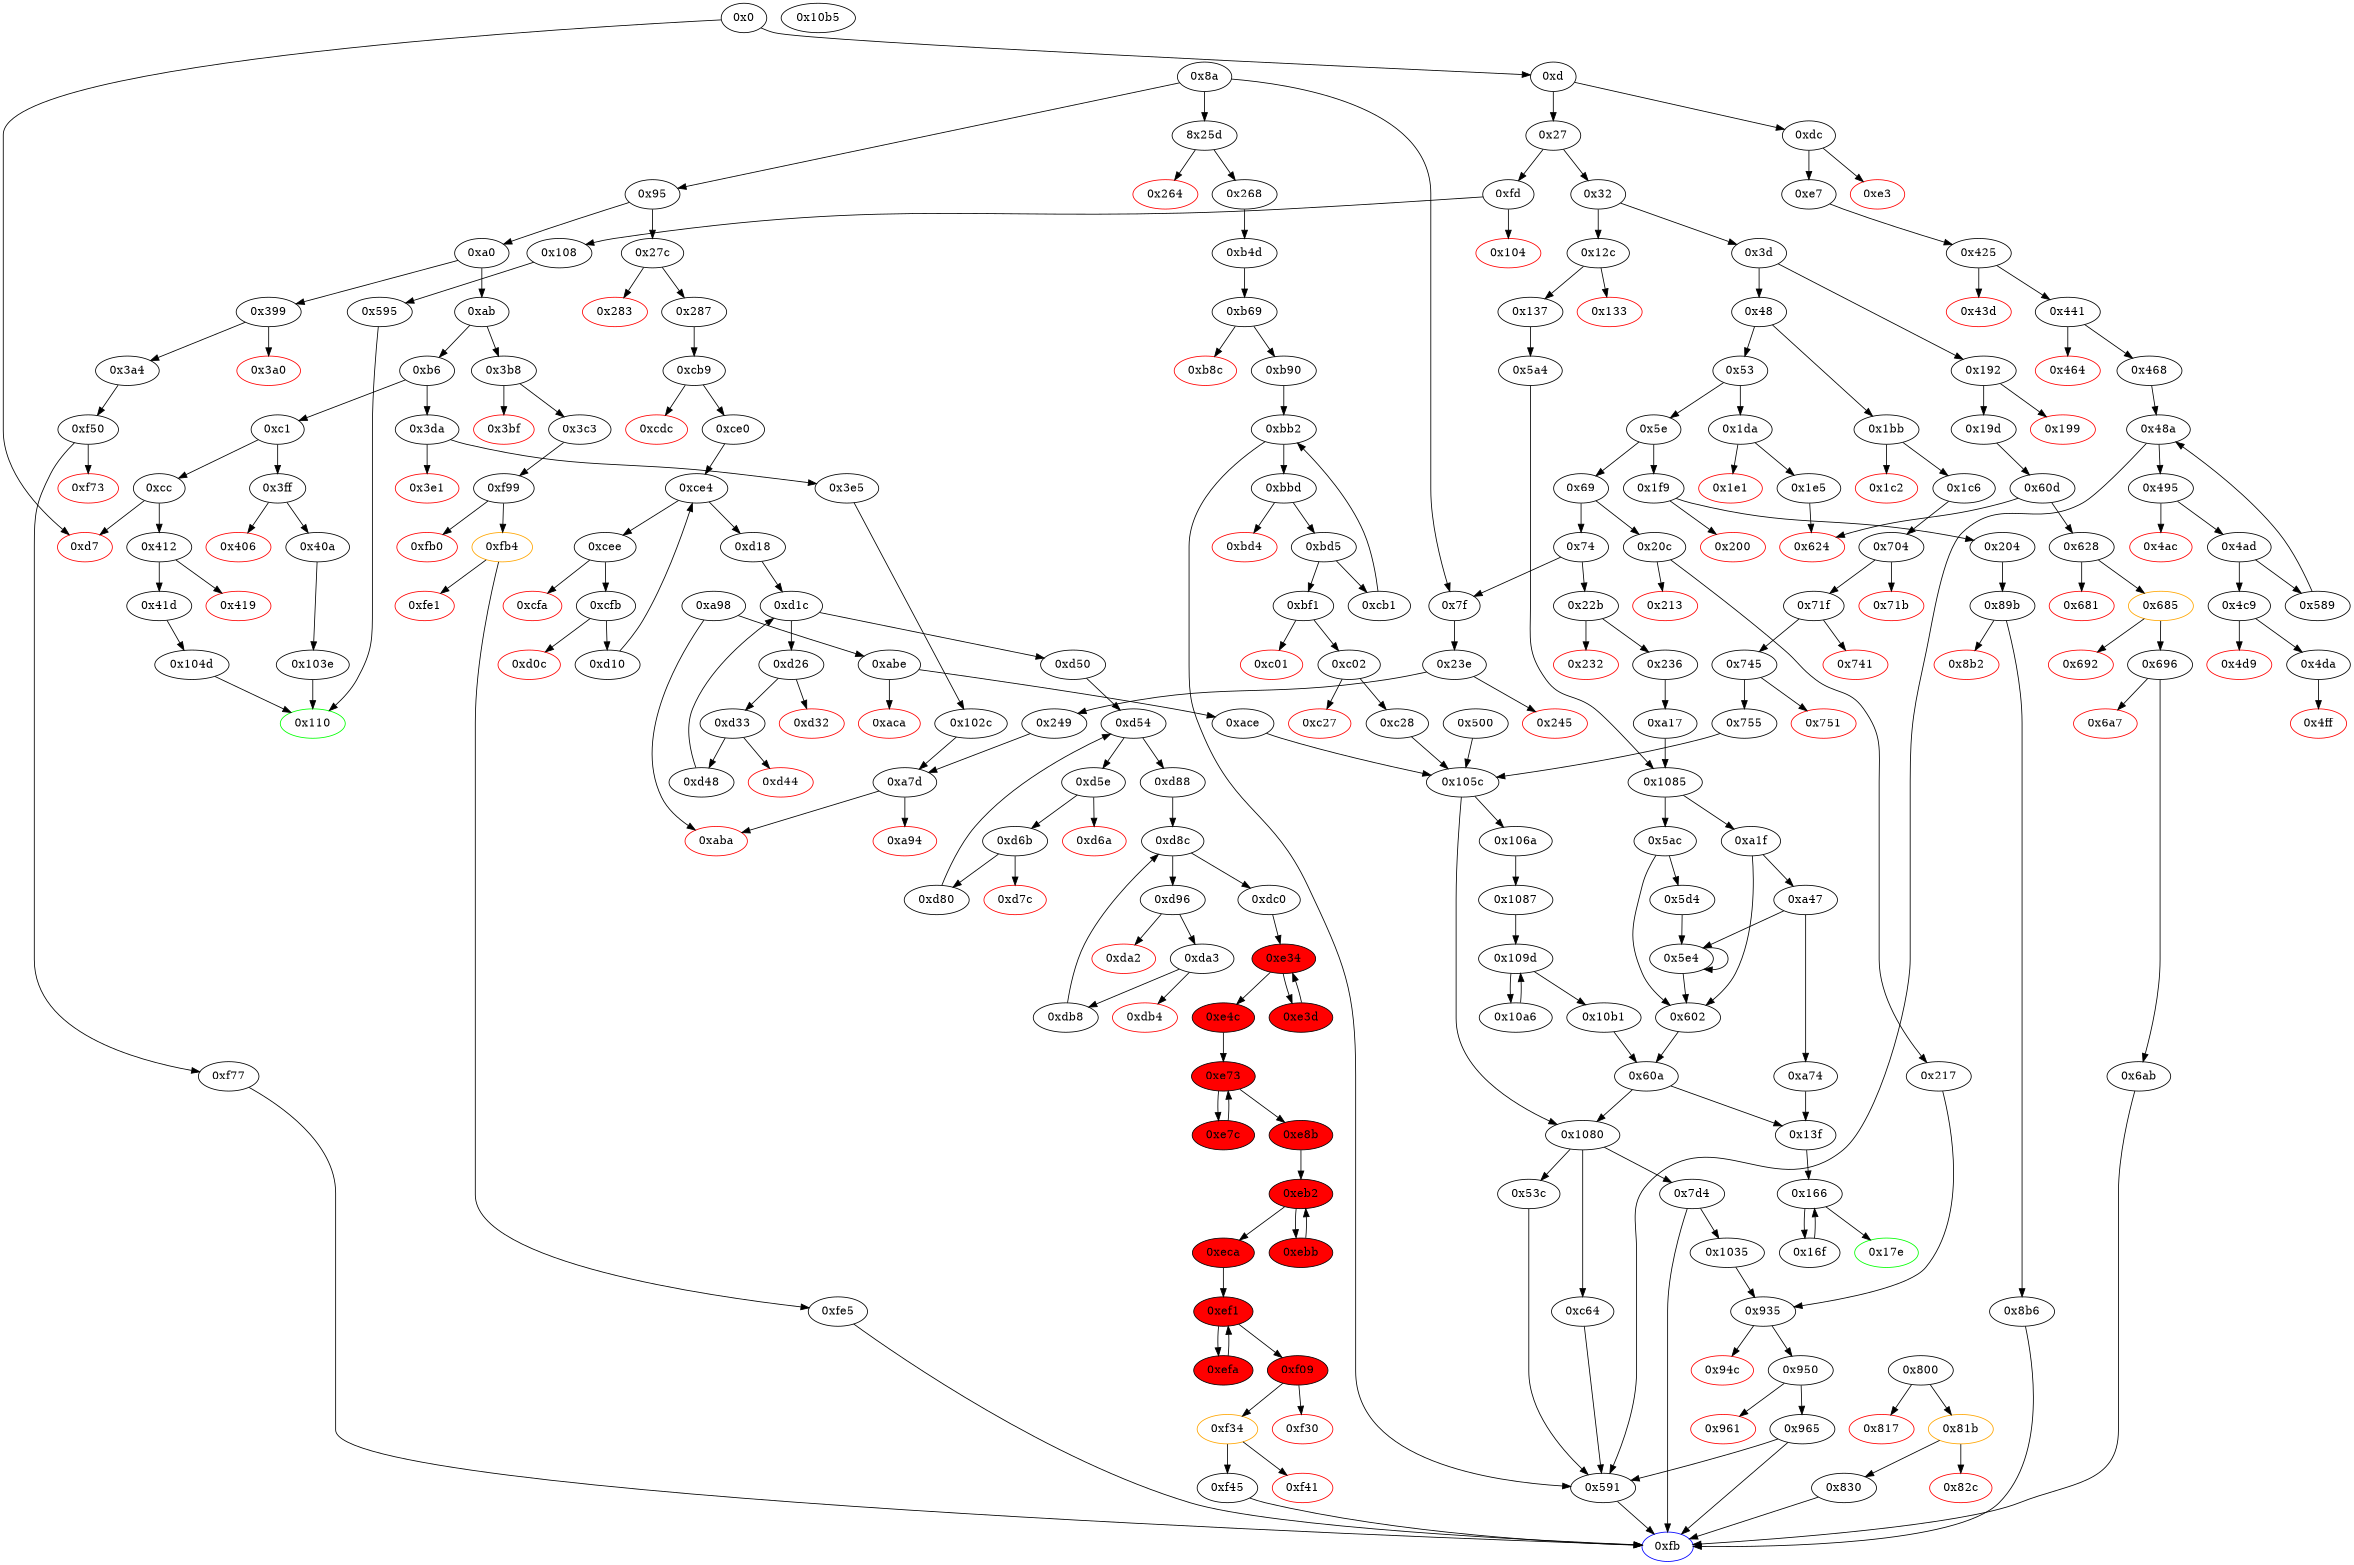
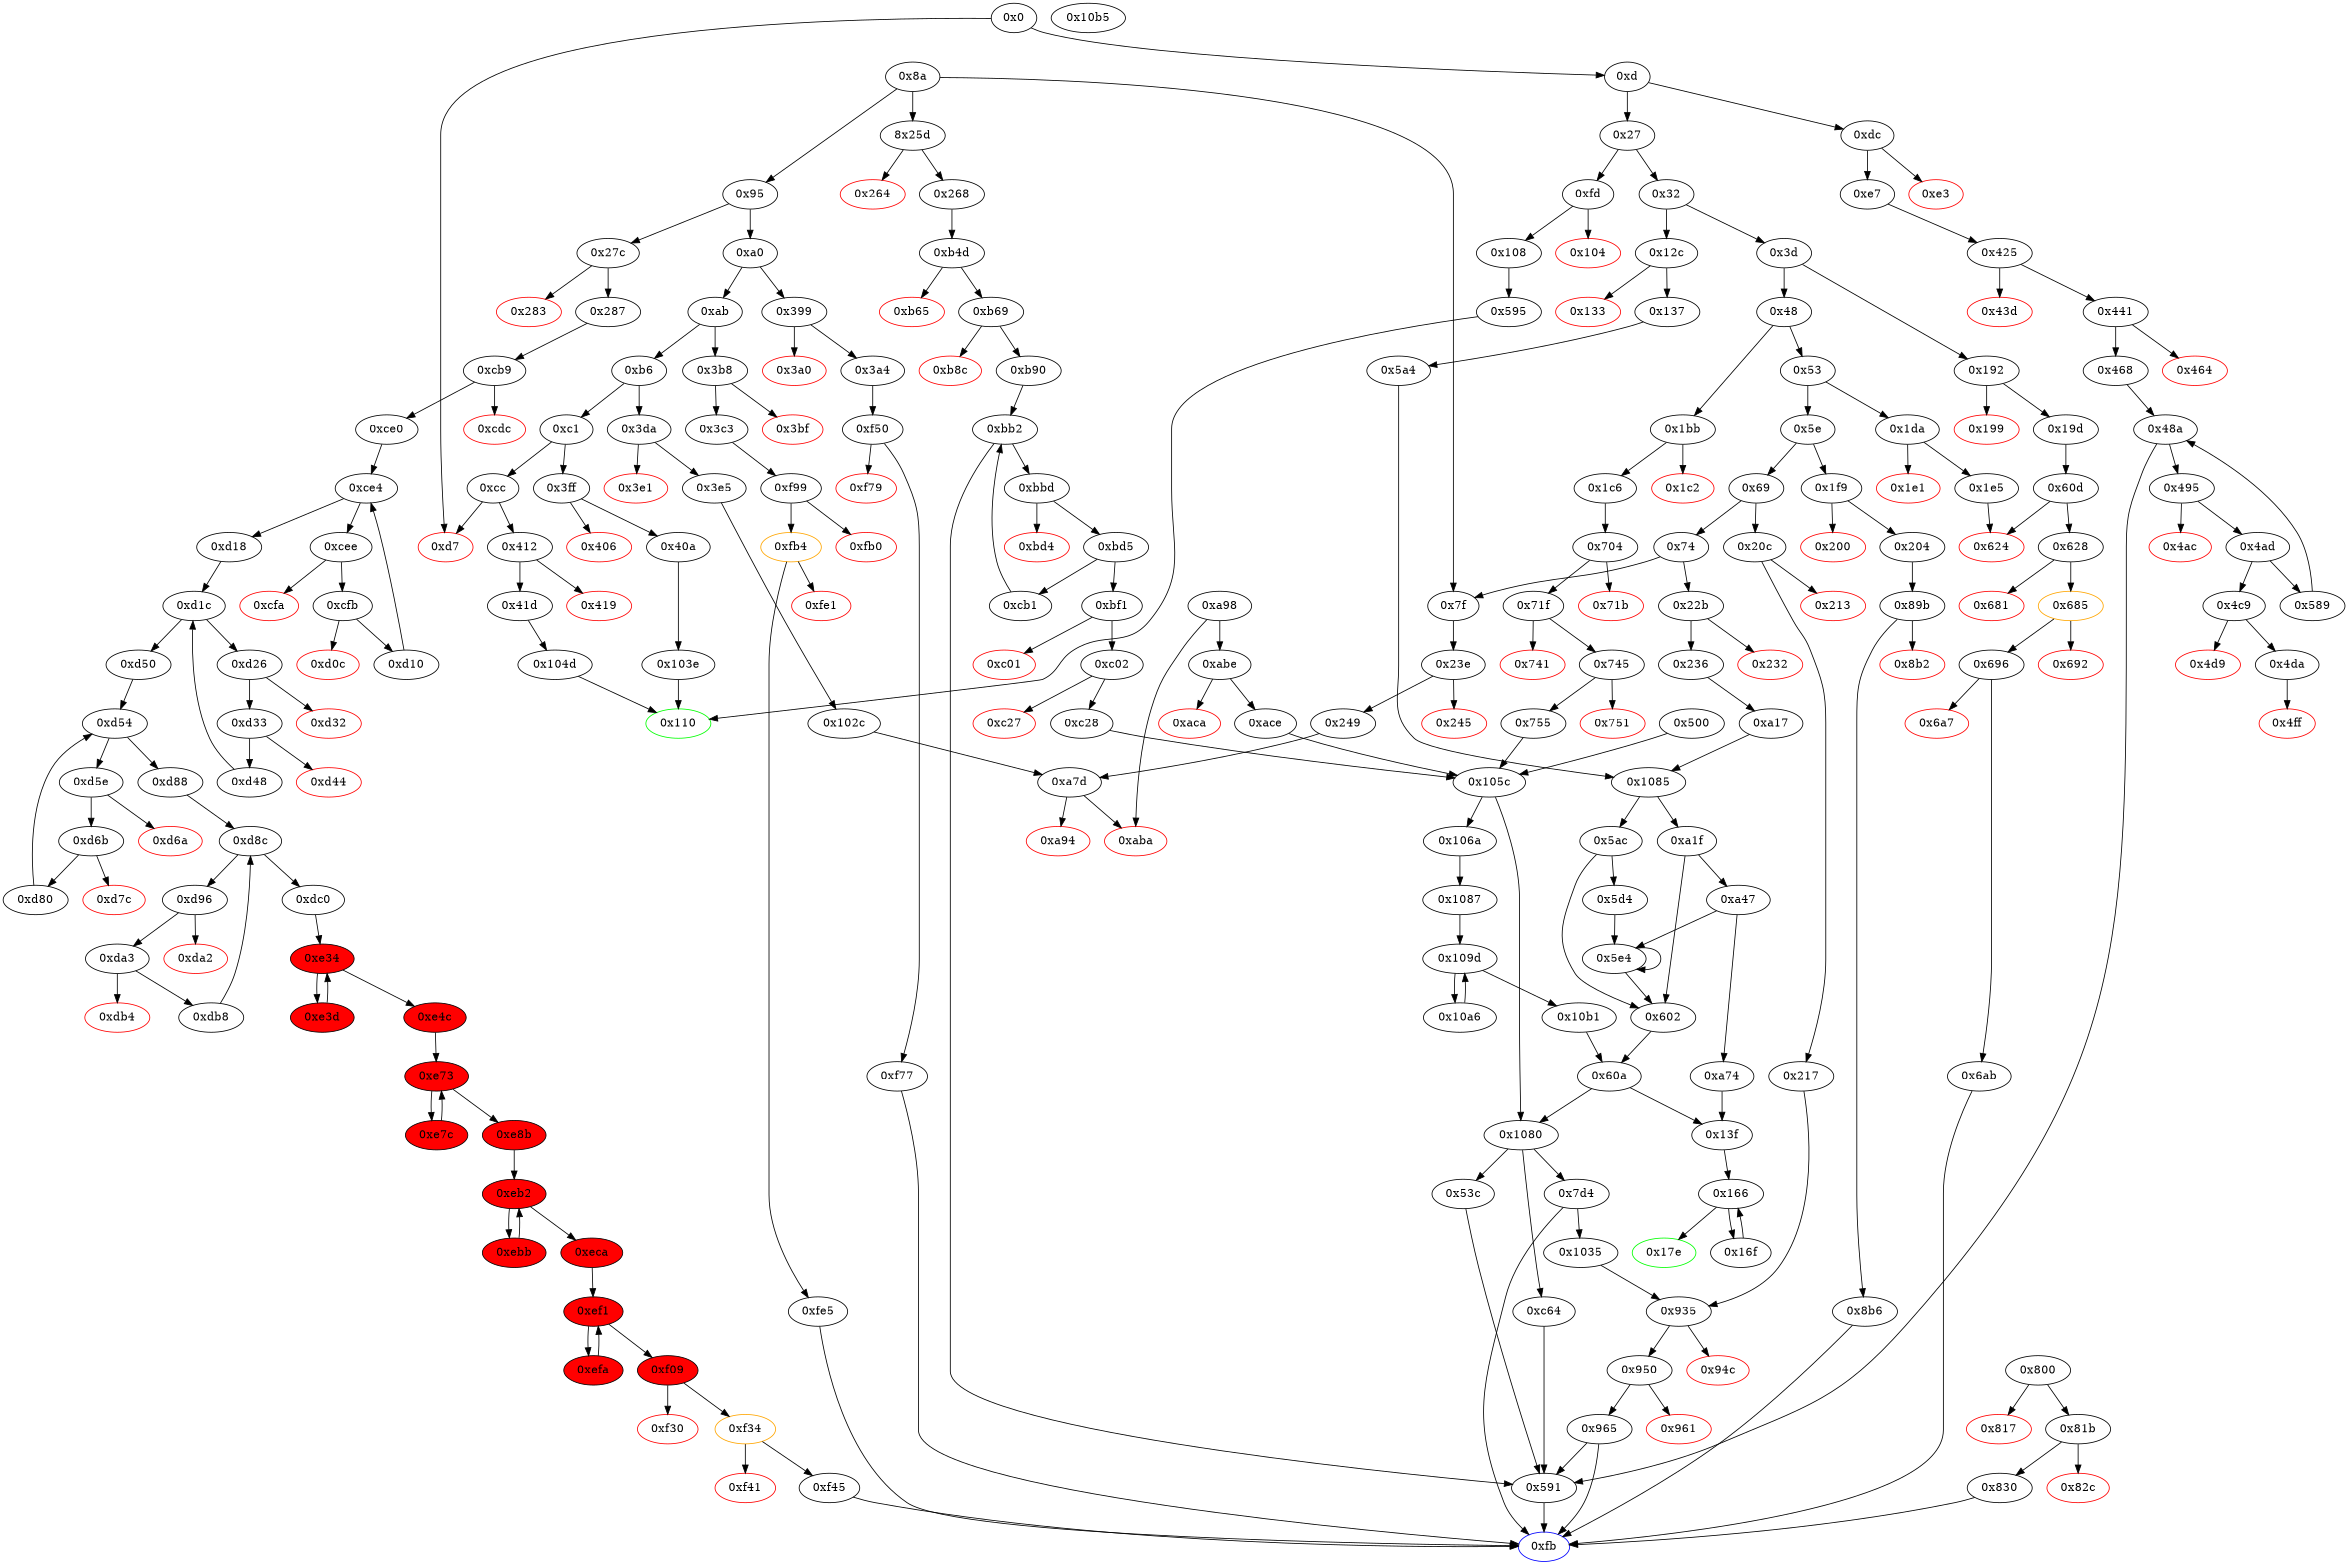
node "0xb65": added
node "0xf73": label "0xf73" -> "0xf79"
node "0x81b": color orange -> black
